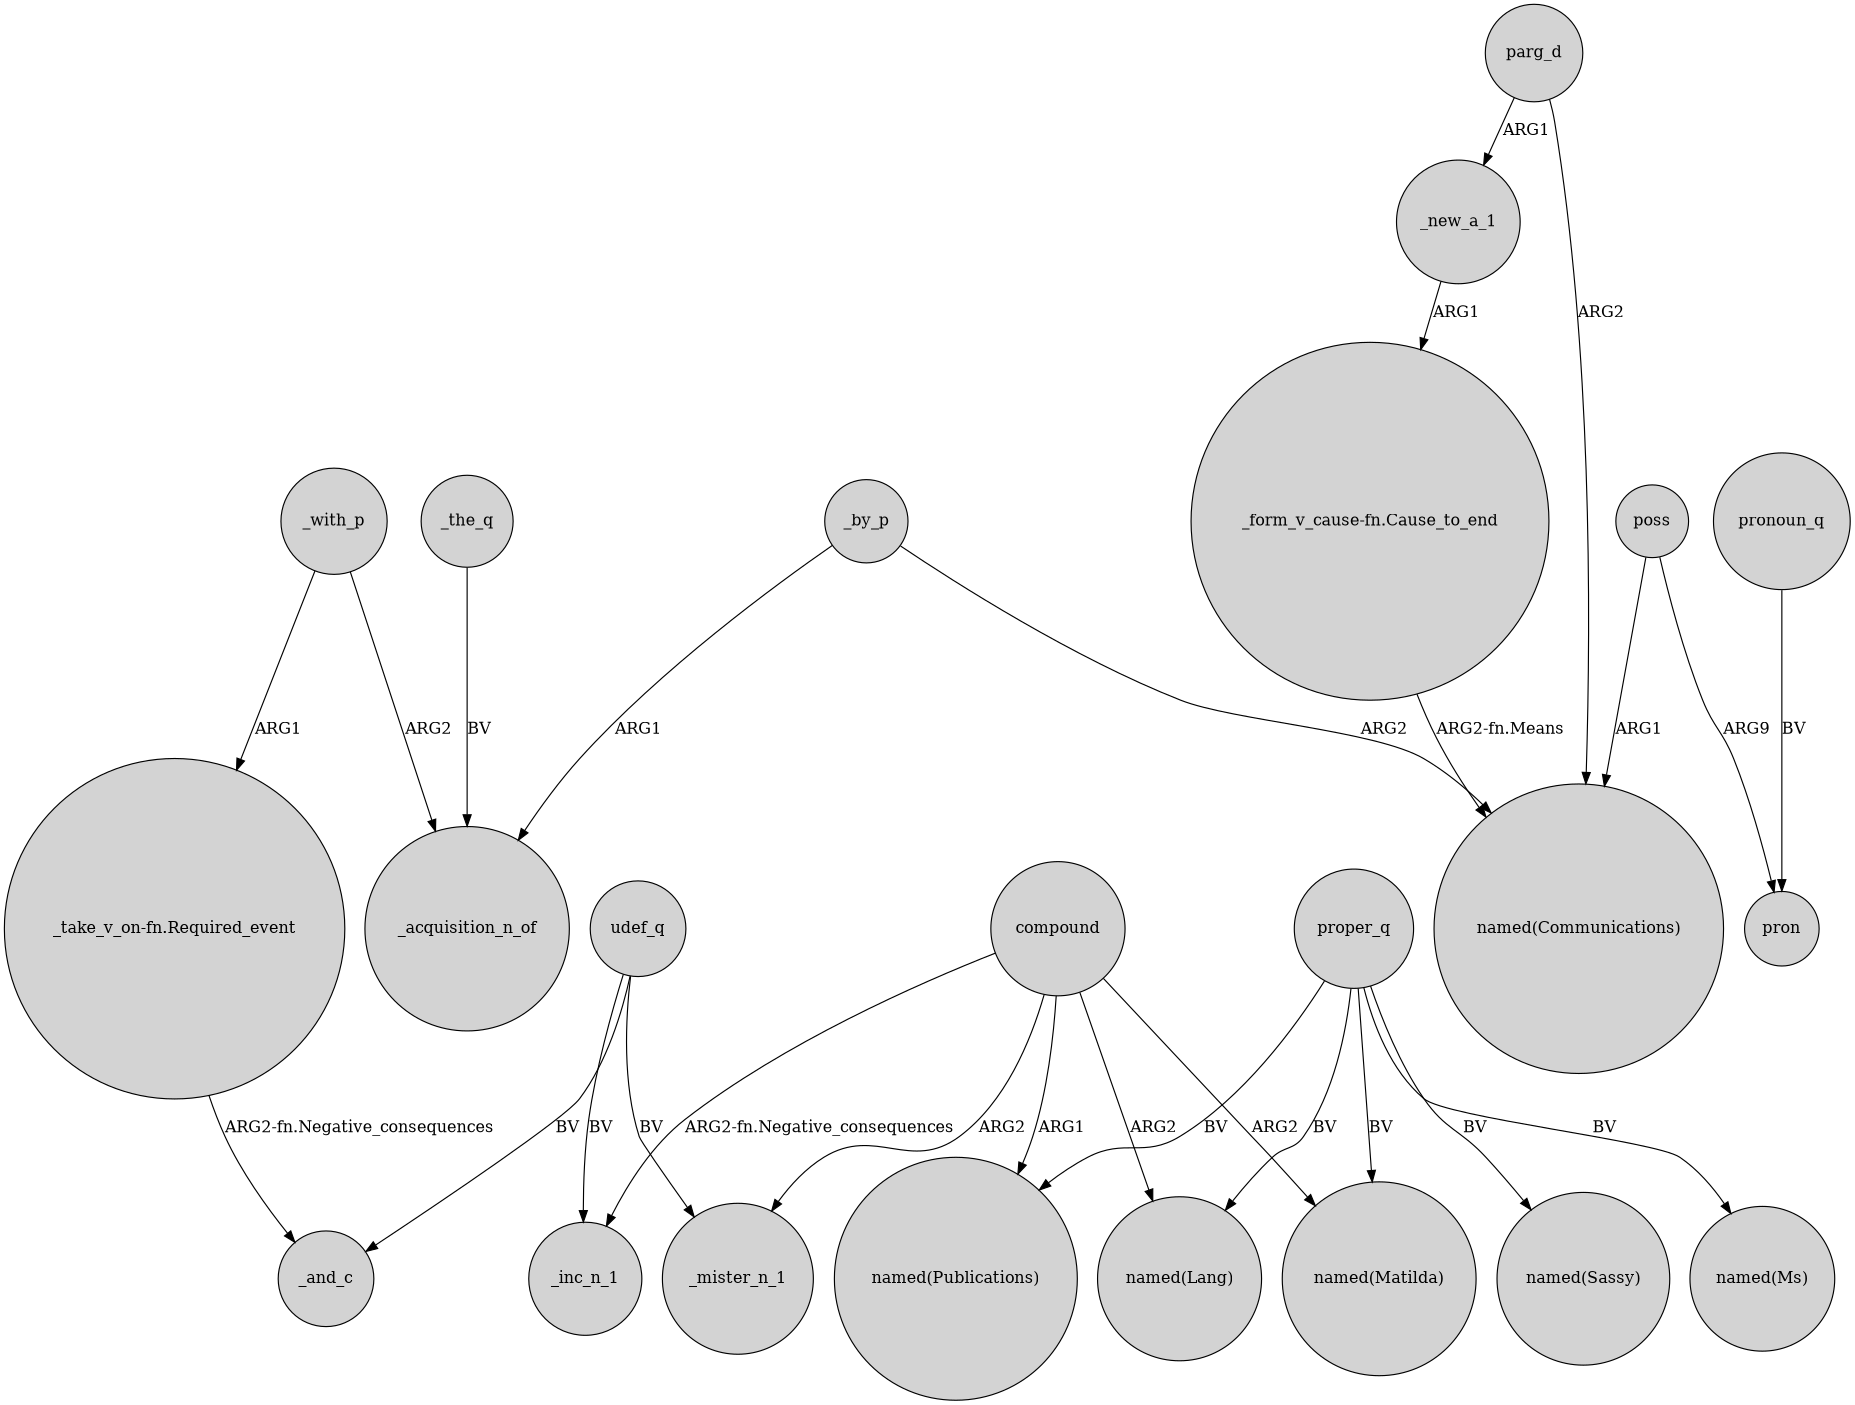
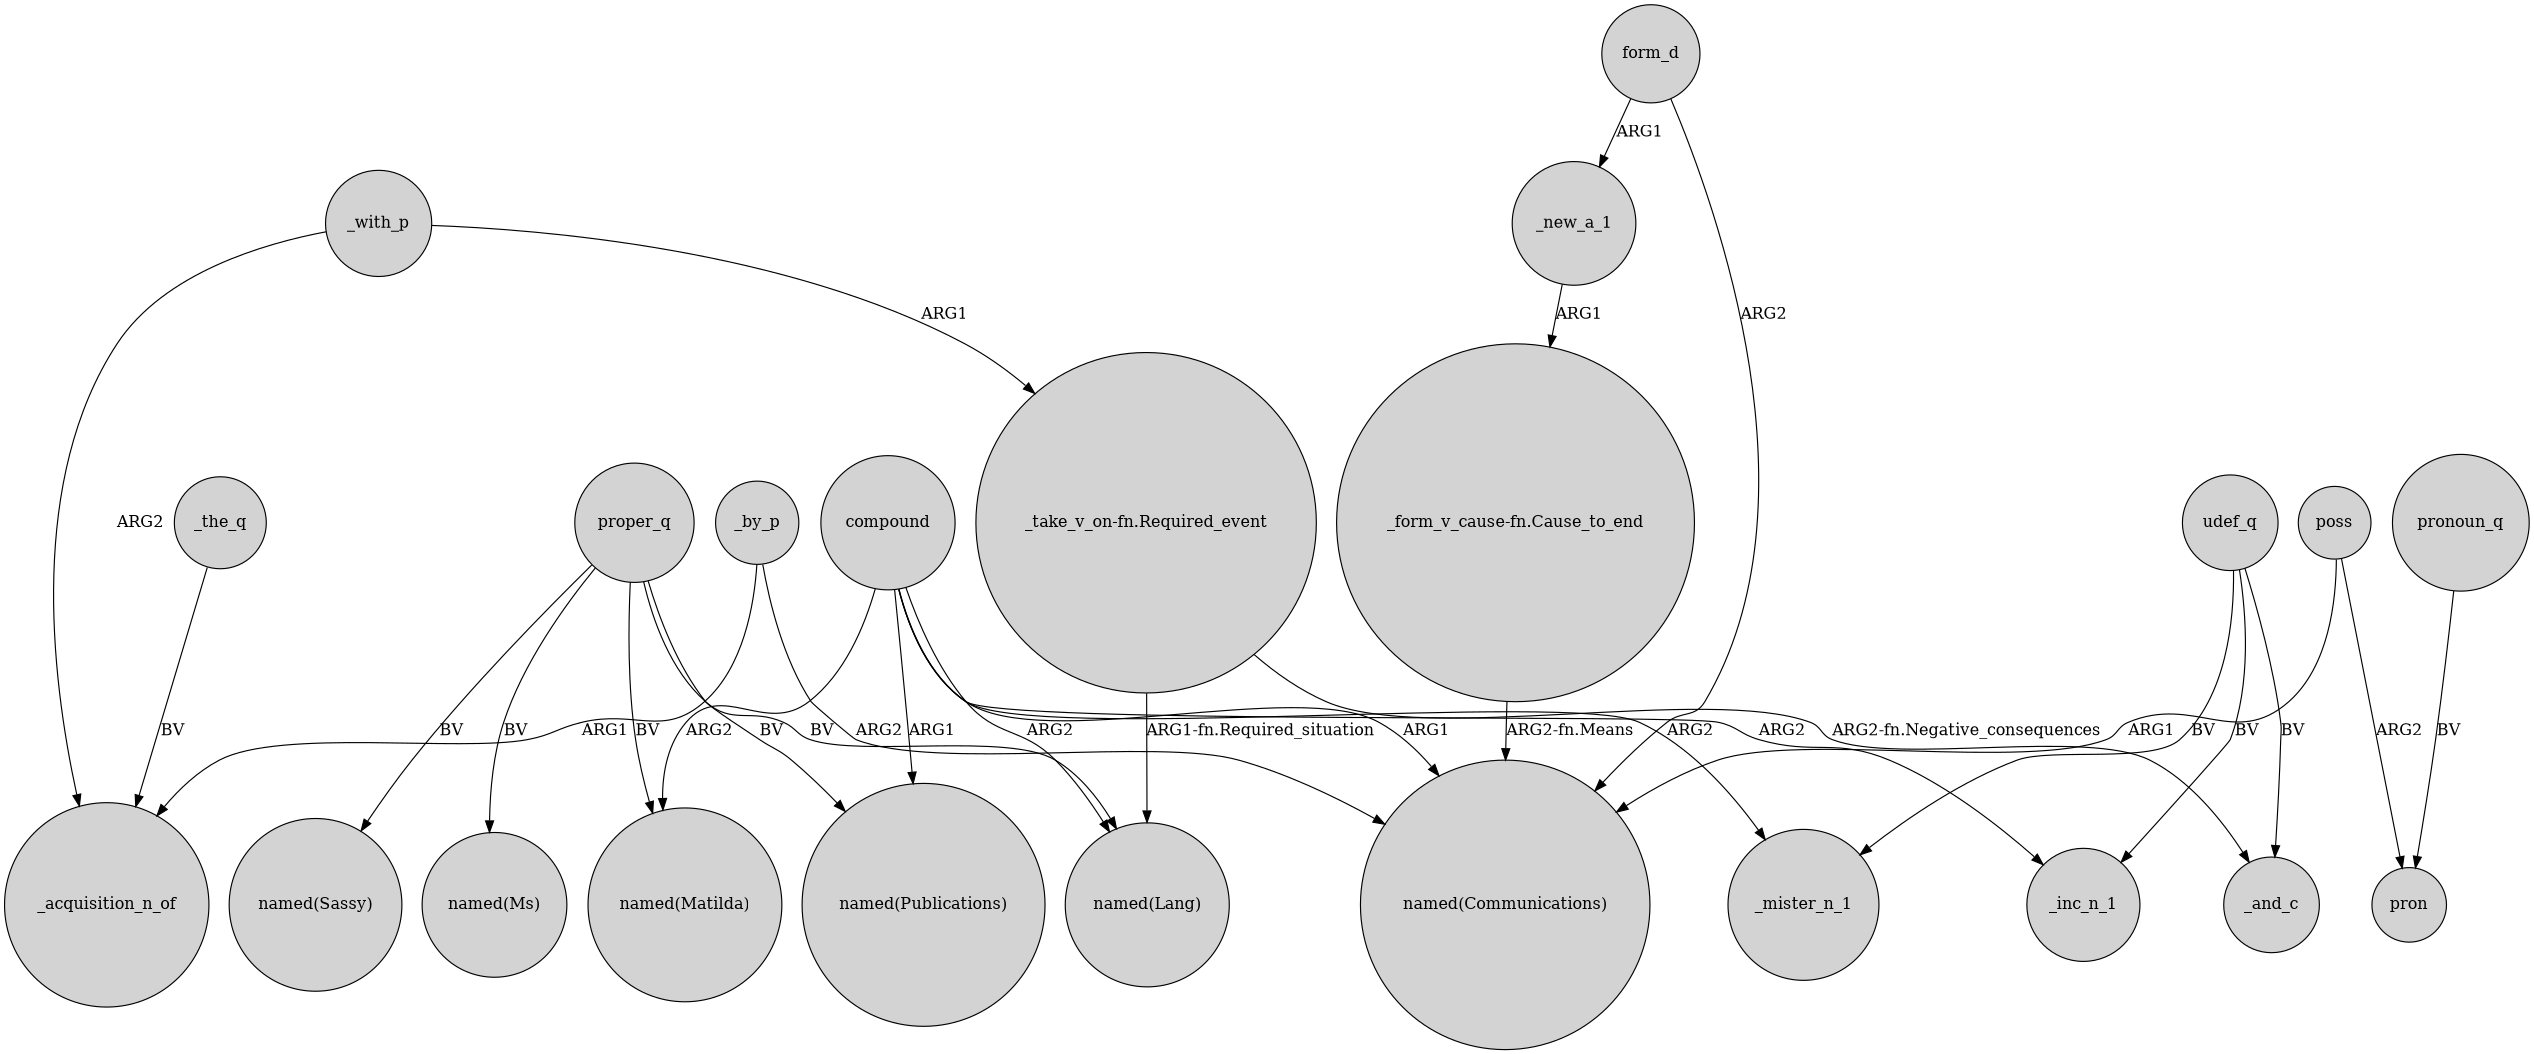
node "parg_d": label "parg_d" -> "form_d"
edge "compound" -> "named(Communications)": added, label "ARG1"
edge "poss" -> "pron": label "ARG9" -> "ARG2"
edge "_take_v_on-fn.Required_event" -> "named(Lang)": added, label "ARG1-fn.Required_situation"
edge "compound" -> "_inc_n_1": label "ARG2-fn.Negative_consequences" -> "ARG2"
